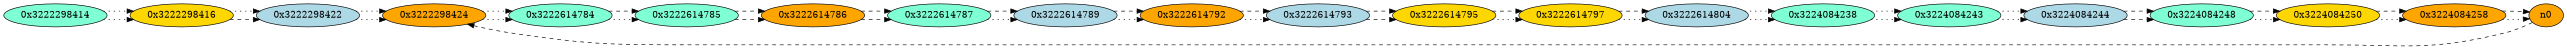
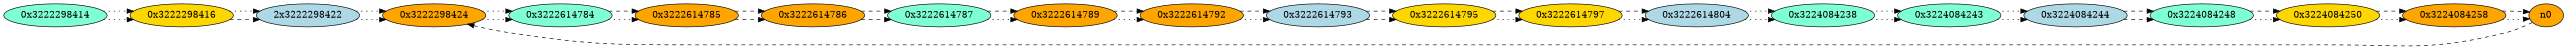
node "0x3222298422": label "0x3222298422" -> "2x3222298422"
node "0x3222614785": fillcolor aquamarine -> orange
node "0x3222614789": fillcolor lightblue -> orange
